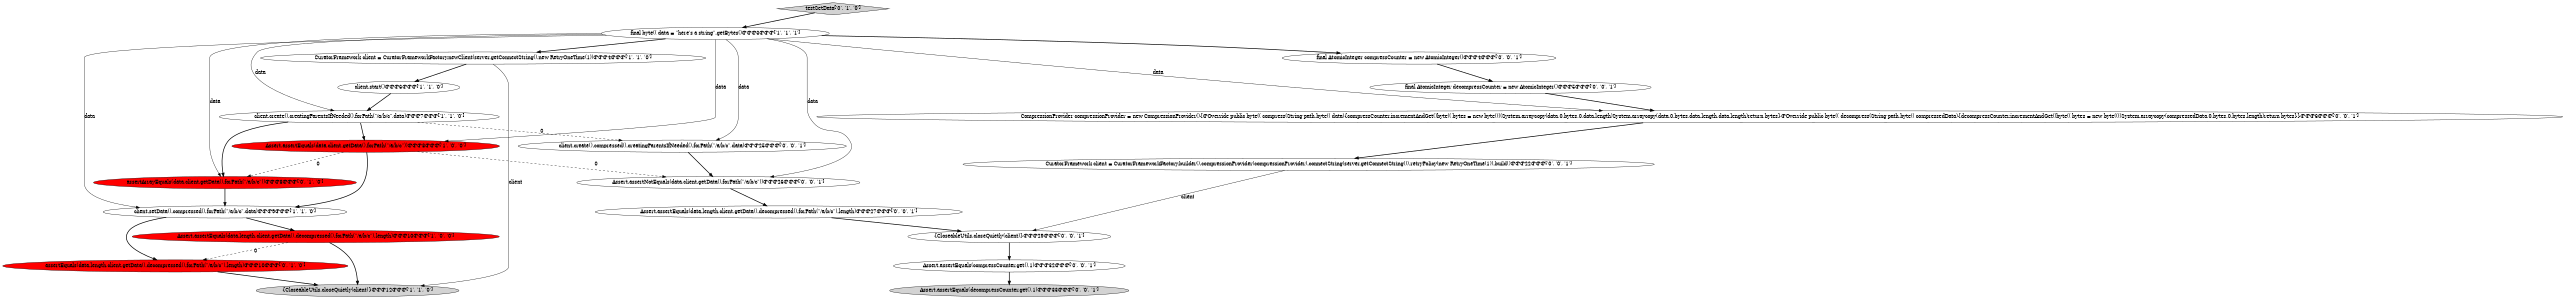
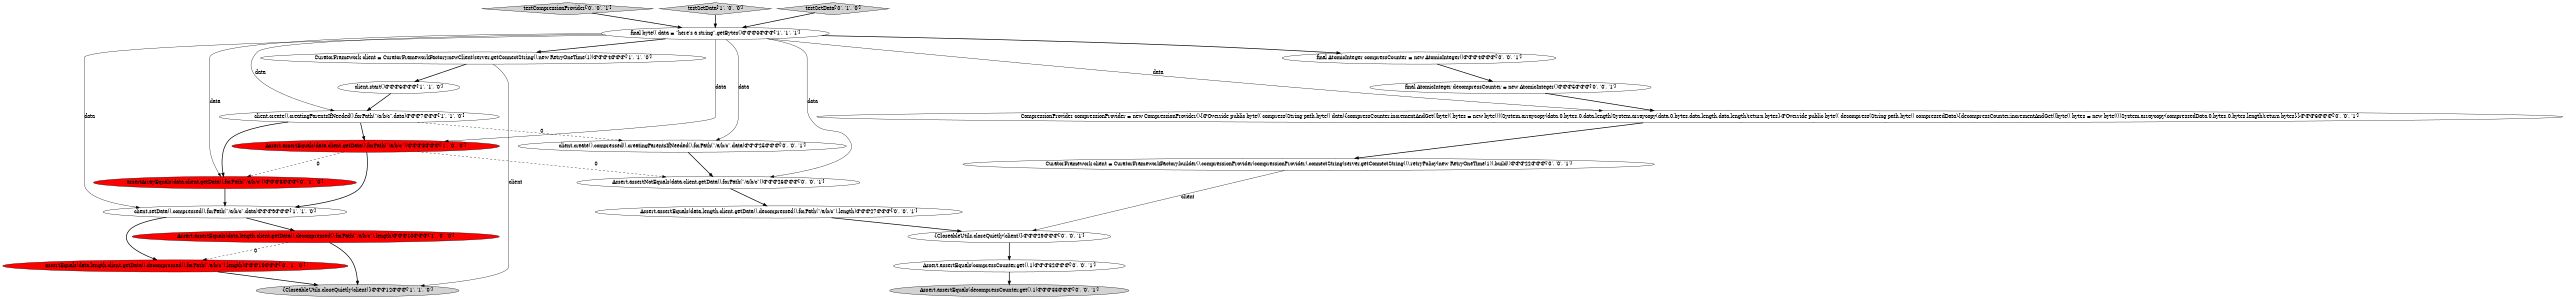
node "testCompressionProvider['0', '0', '1']": added
node "testSetData['1', '0', '0']": added
